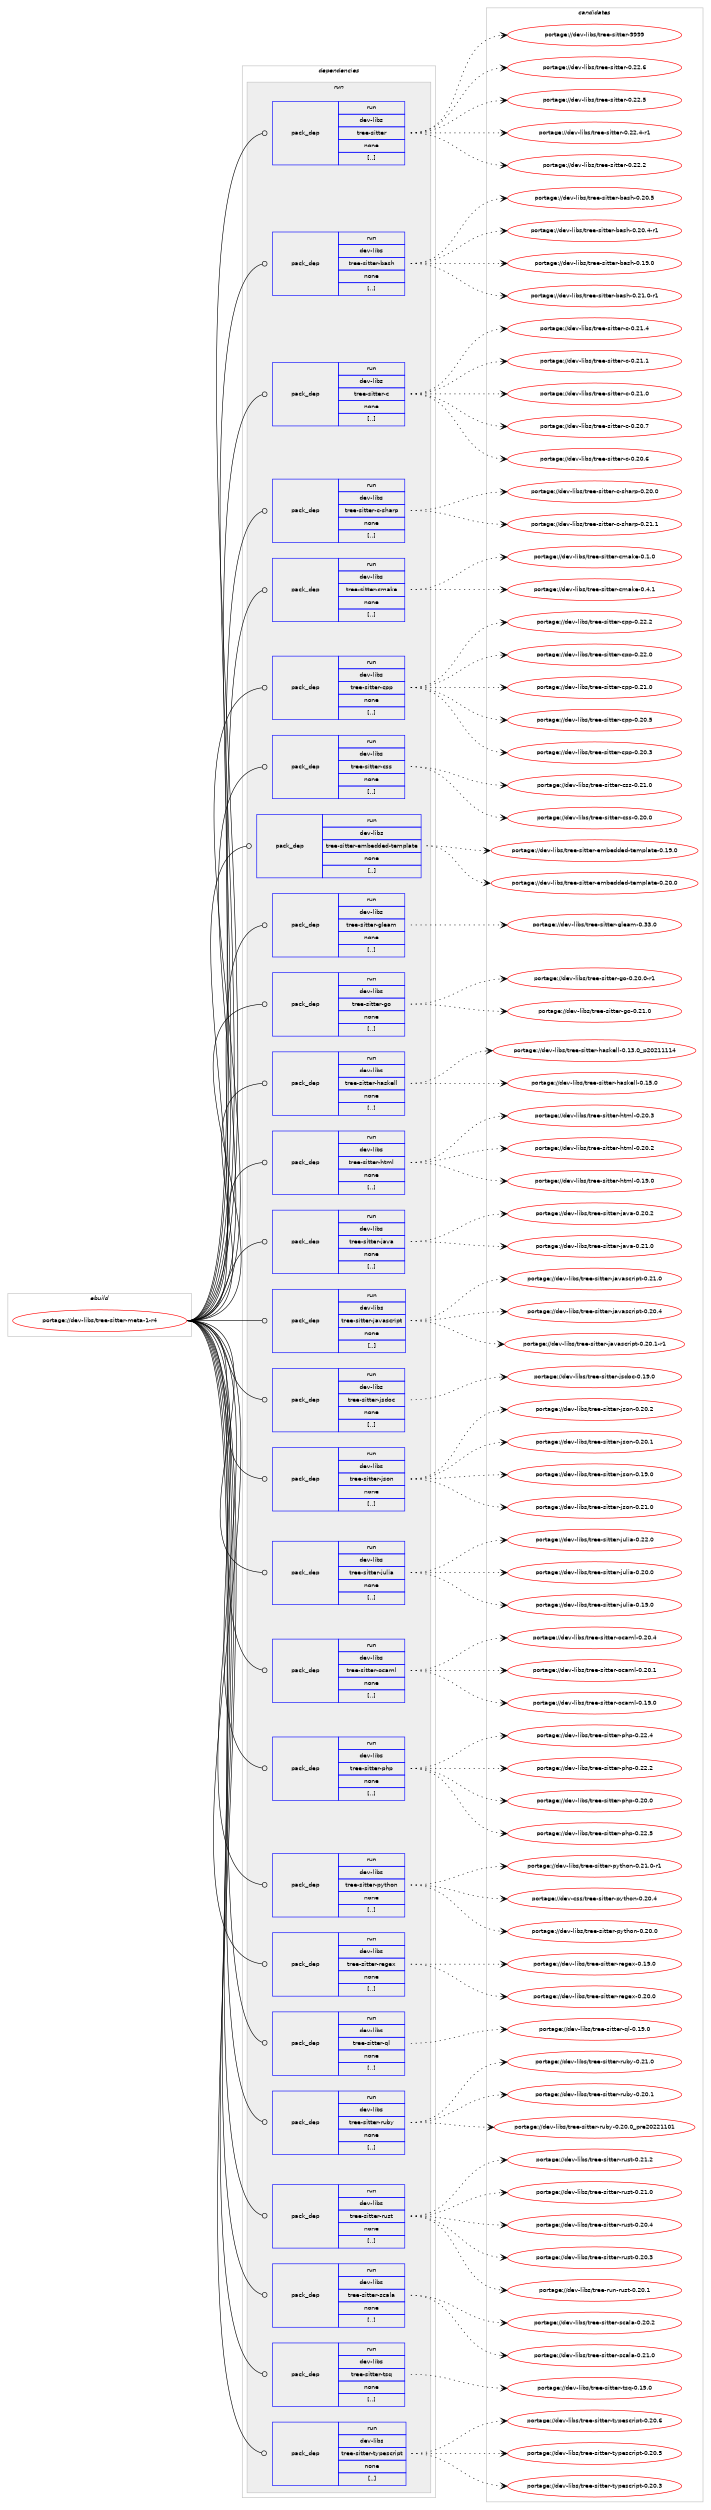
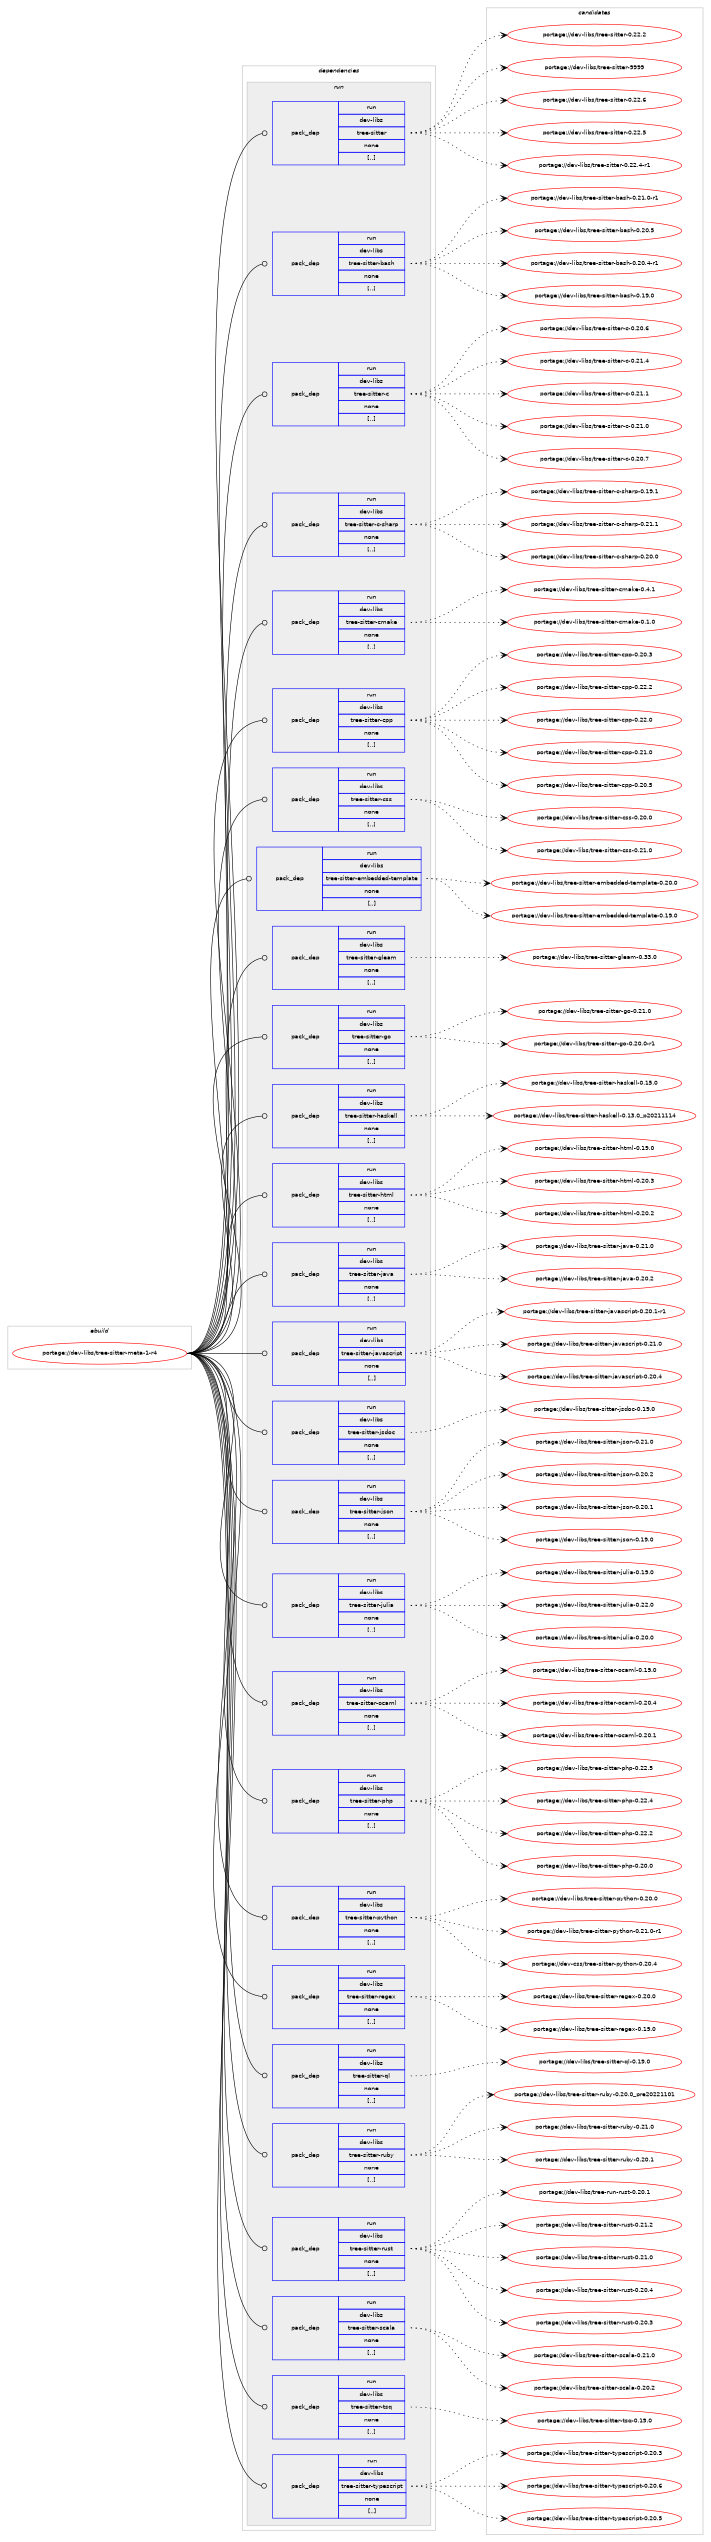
node "portage://dev-libs/tree-sitter-c-sharp-0.19.1": added
